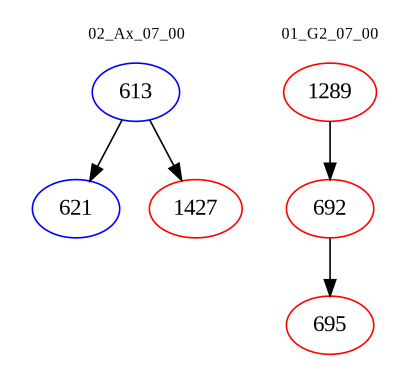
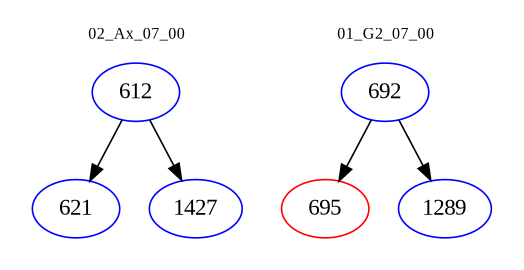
node "613": label "613" -> "612"
node "1289": color red -> blue
edge "1289" -> "692": reversed
node "1427": color red -> blue
node "692": color red -> blue
